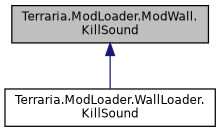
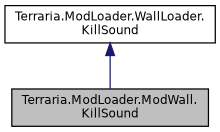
edge "Terraria.ModLoader.WallLoader. KillSound" -> "Terraria.ModLoader.ModWall. KillSound": reversed
